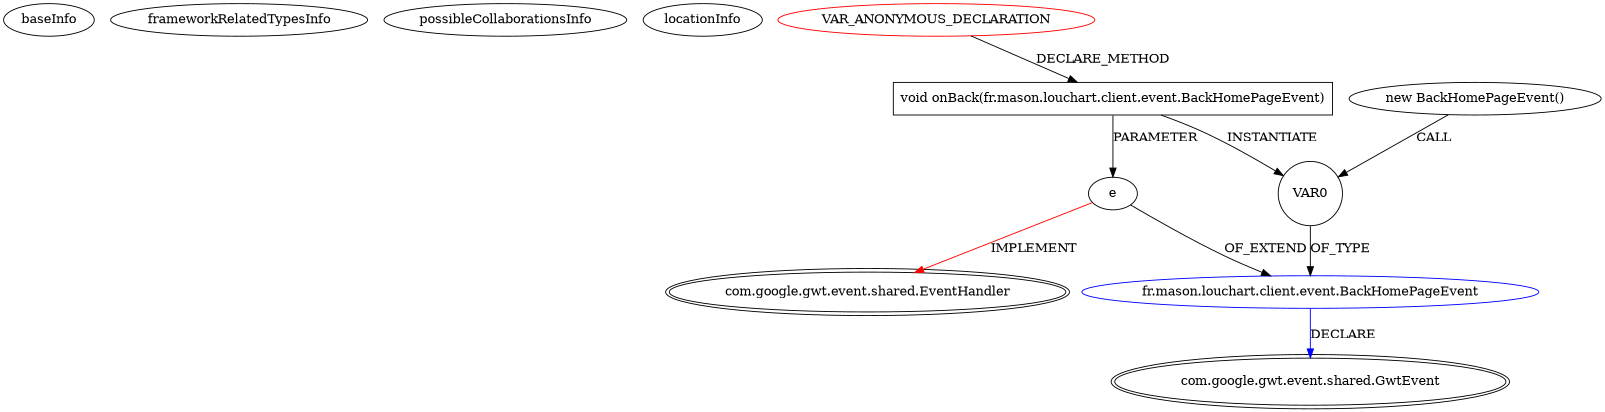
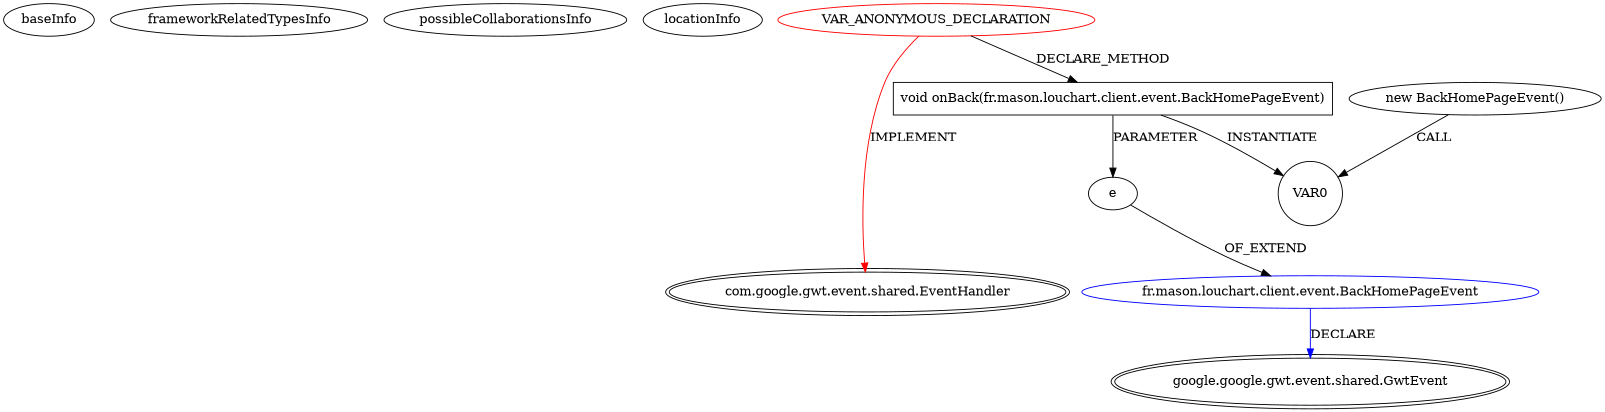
edge "e" -> "com.google.gwt.event.shared.EventHandler": now "VAR_ANONYMOUS_DECLARATION" -> "com.google.gwt.event.shared.EventHandler"
edge "VAR0" -> "fr.mason.louchart.client.event.BackHomePageEvent": removed, label "OF_TYPE"
node "com.google.gwt.event.shared.GwtEvent": label "com.google.gwt.event.shared.GwtEvent" -> "google.google.gwt.event.shared.GwtEvent"
